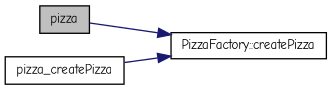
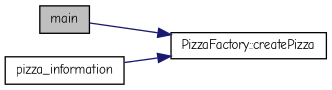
node "pizza": label "pizza" -> "main"
node "pizza_createPizza": label "pizza_createPizza" -> "pizza_information"
